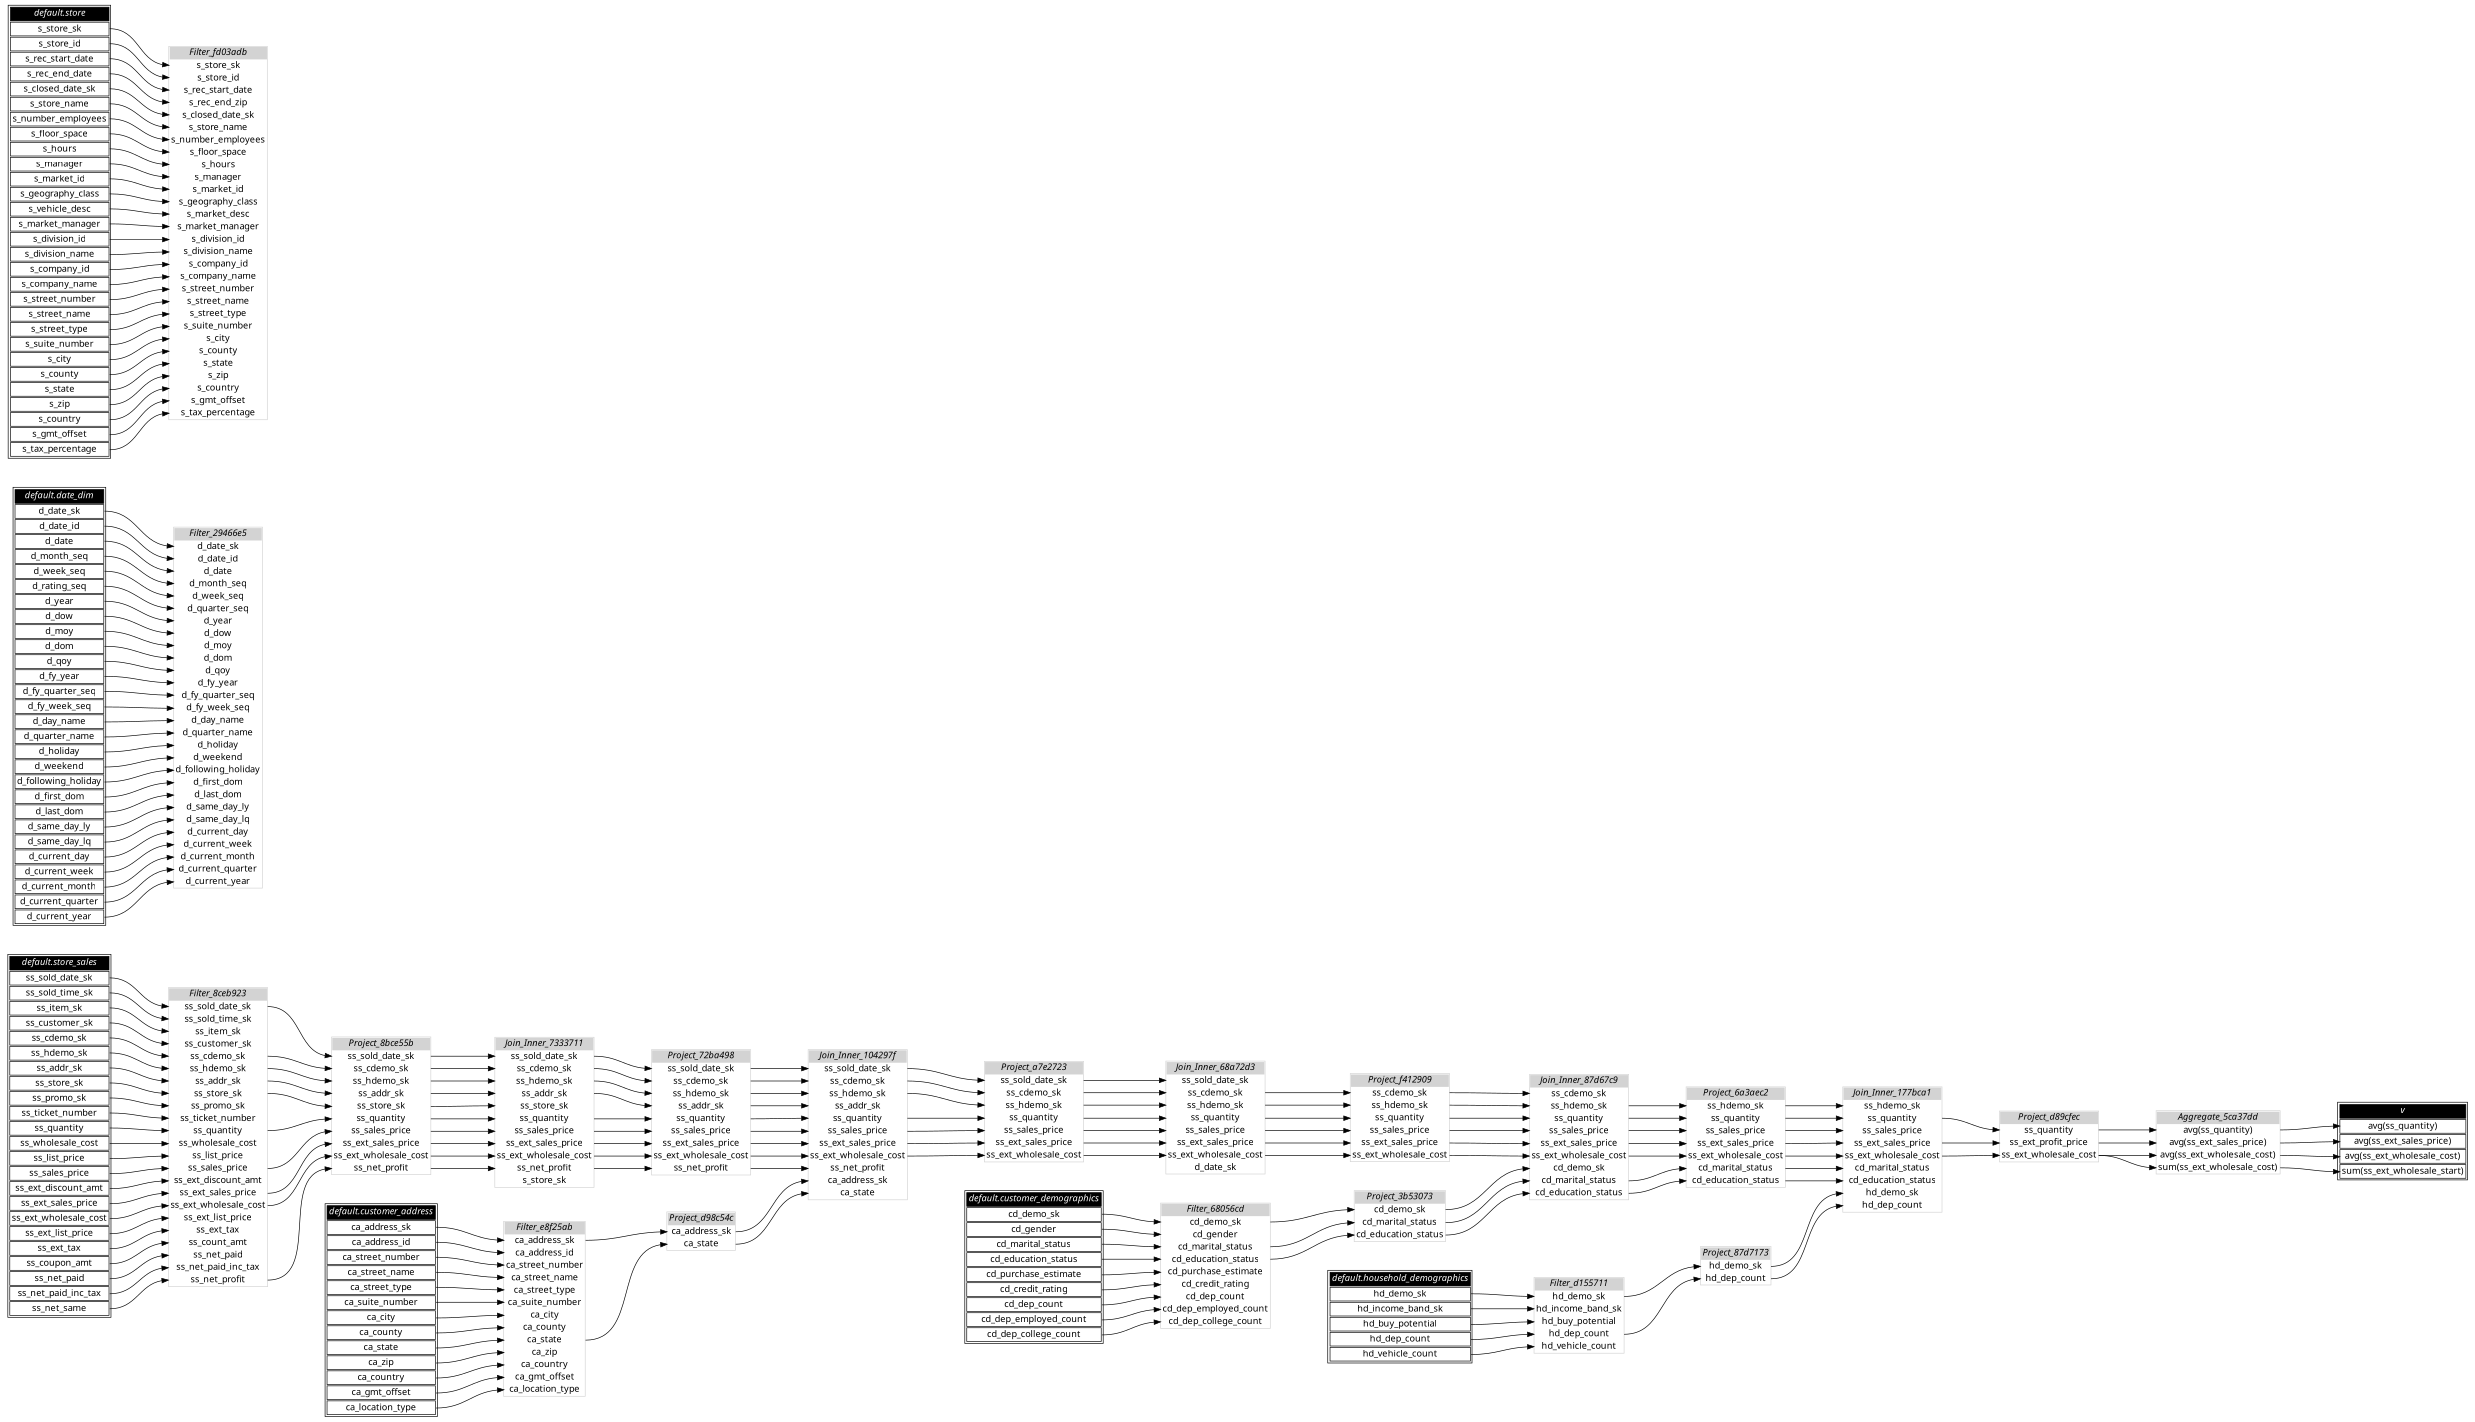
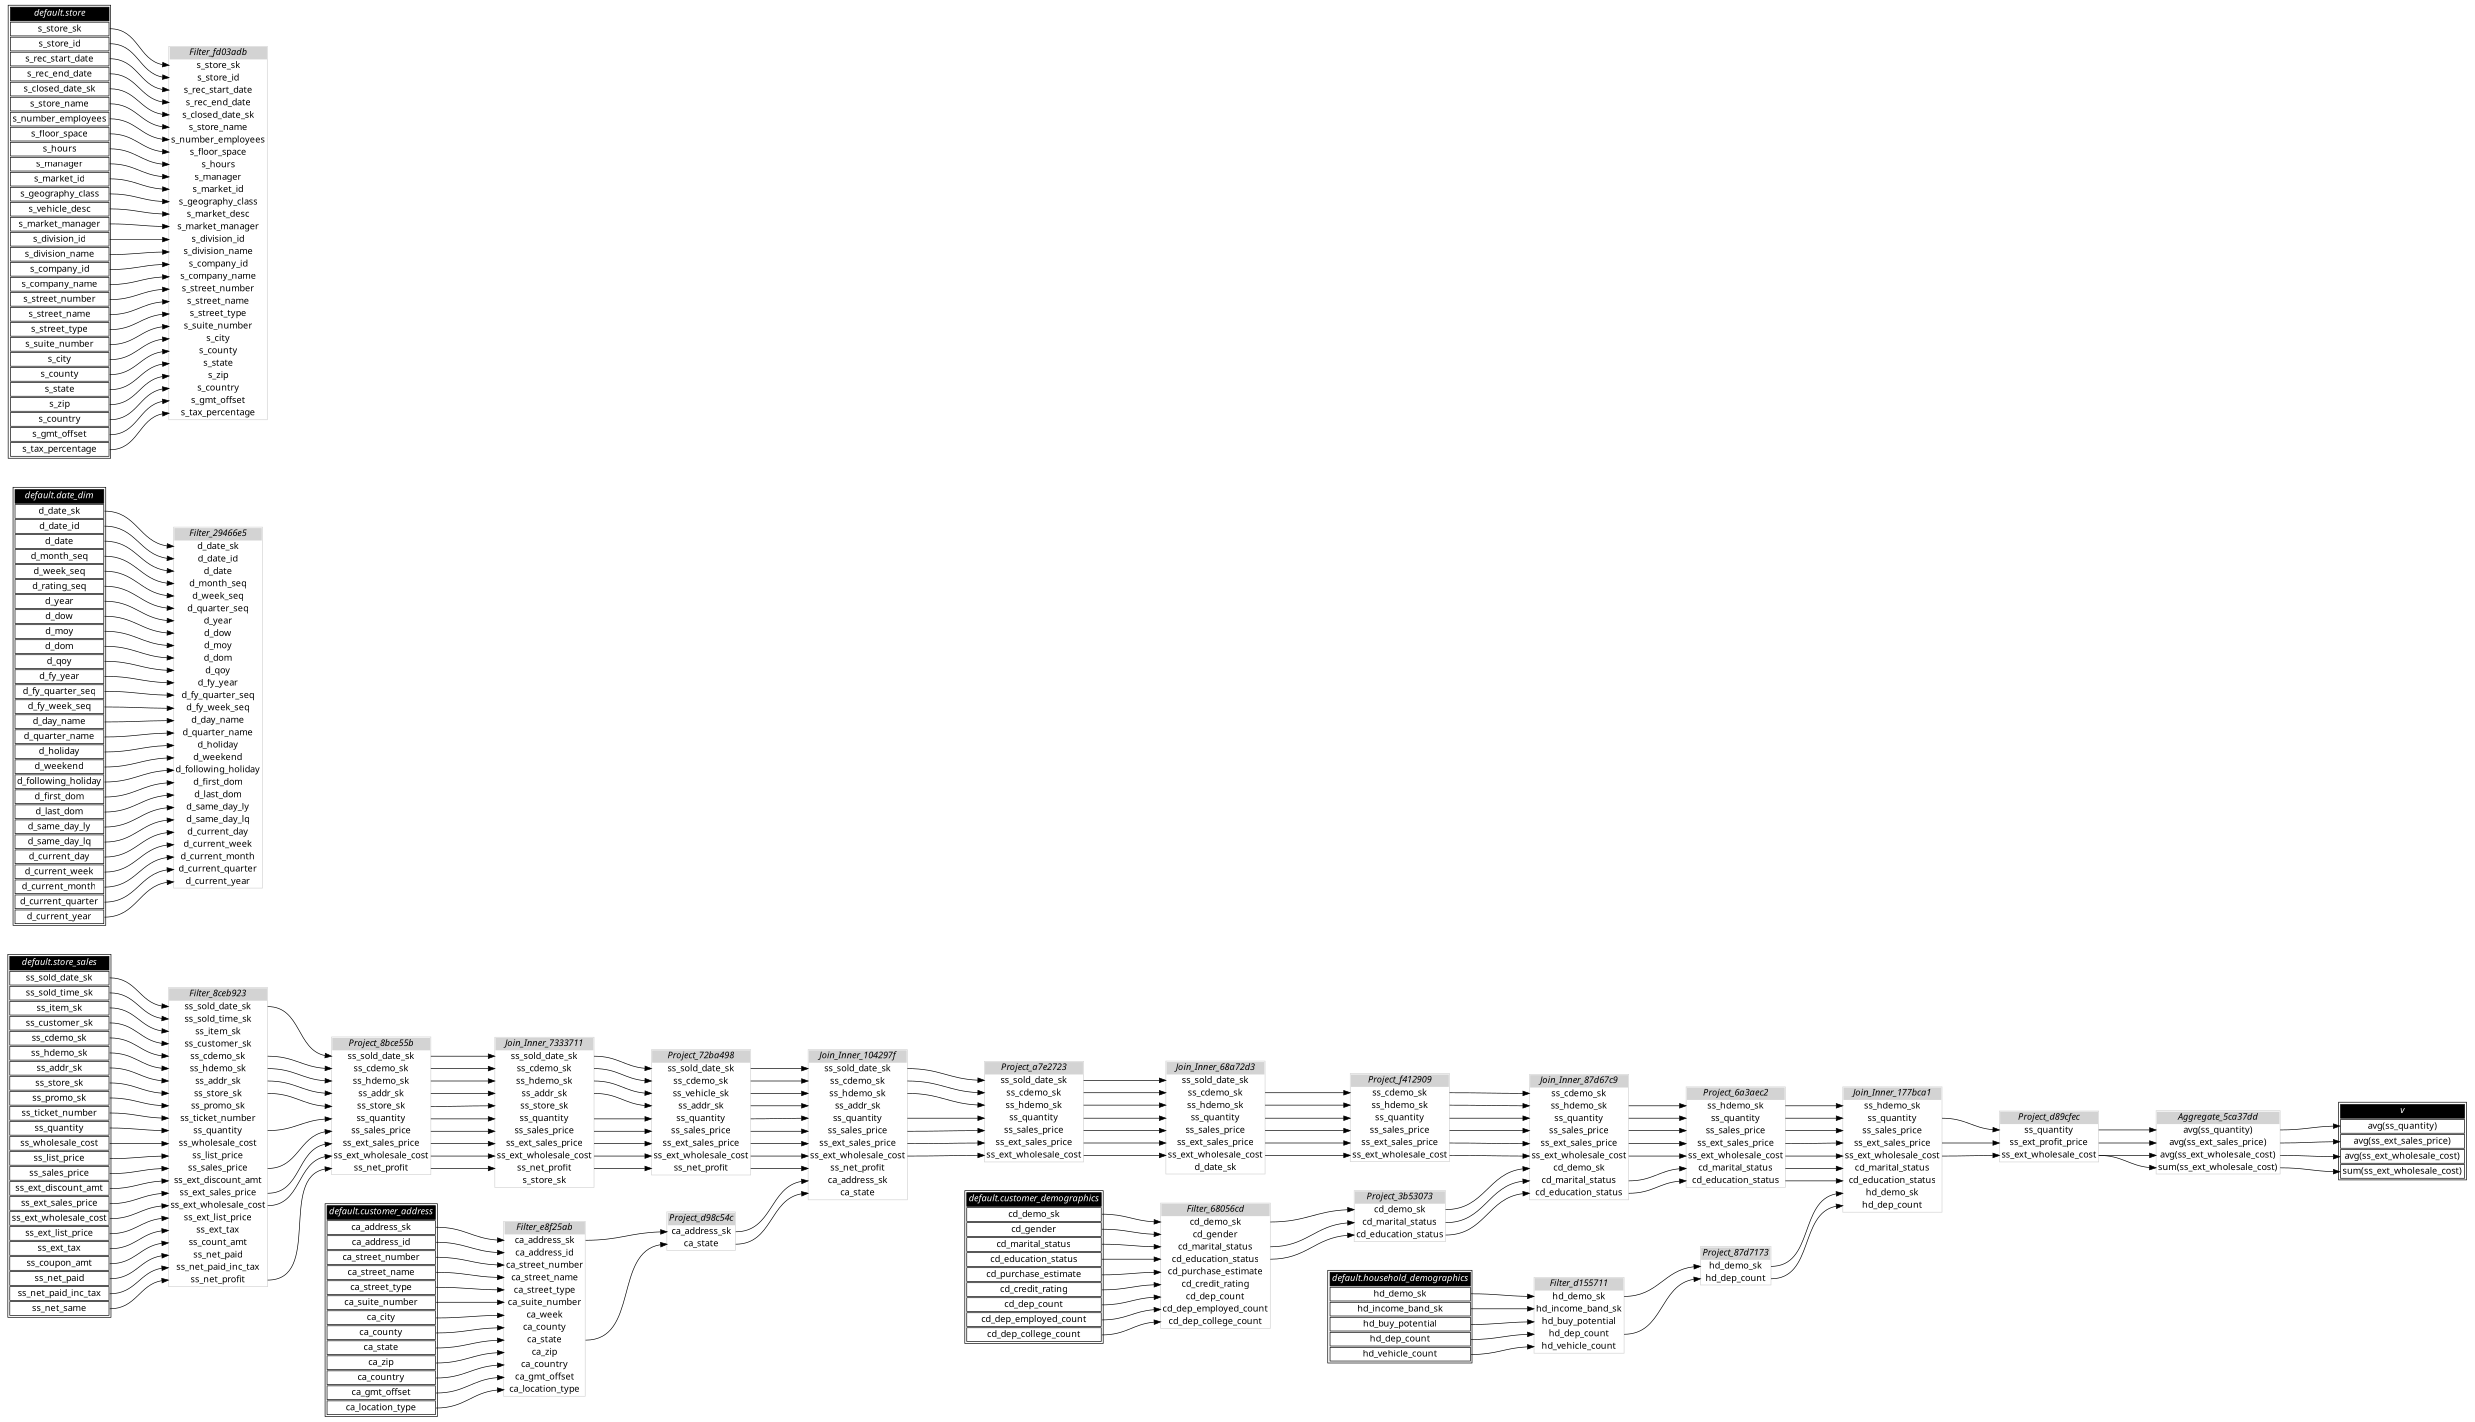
node "Filter_fd03adb": text "s_rec_end_zip" -> "s_rec_end_date"
node "Project_72ba498": text "ss_hdemo_sk" -> "ss_vehicle_sk"
node "v": text "sum(ss_ext_wholesale_start)" -> "sum(ss_ext_wholesale_cost)"
node "Filter_e8f25ab": text "ca_city" -> "ca_week"
